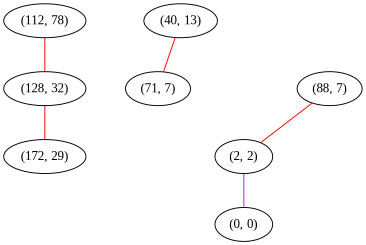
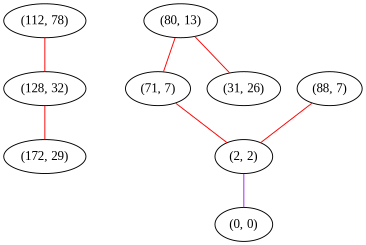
node "(40, 13)": label "(40, 13)" -> "(80, 13)"
node "(31, 26)": added
edge "(71, 7)" -- "(2, 2)": added
